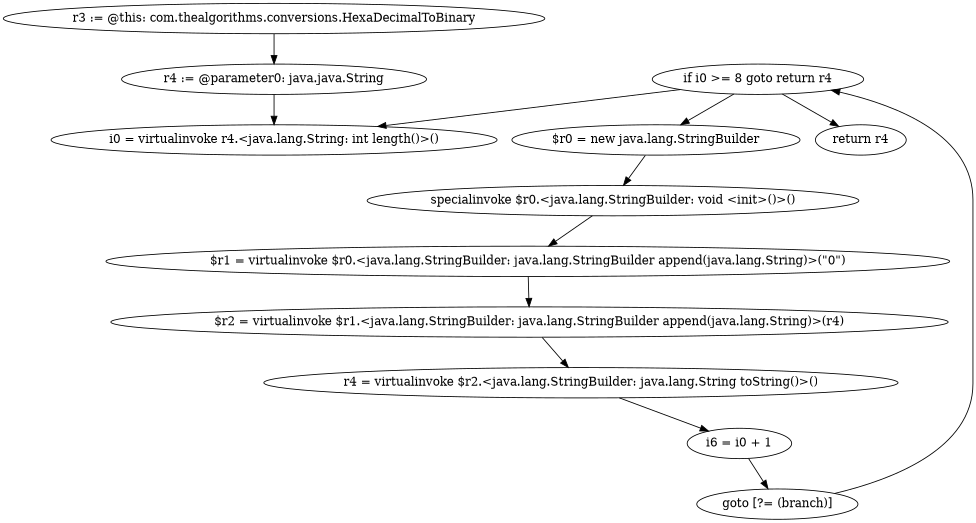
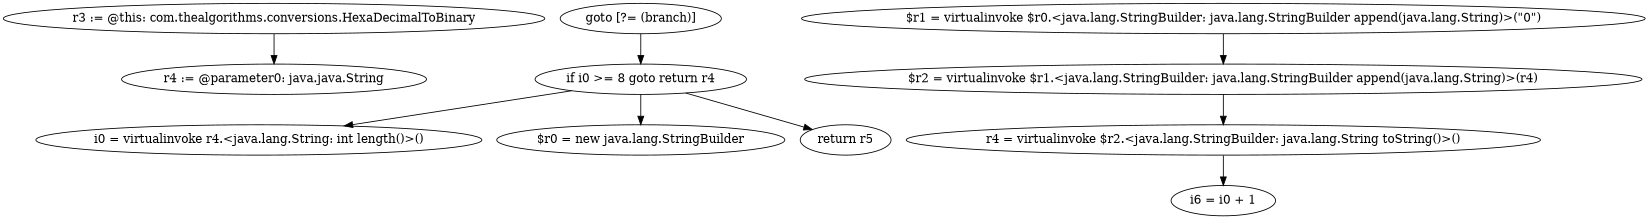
edge "r4 := @parameter0: java.java.String" -> "i0 = virtualinvoke r4.<java.lang.String: int length()>()": removed
node "return r4": label "return r4" -> "return r5"
node "specialinvoke $r0.<java.lang.StringBuilder: void <init>()>()": removed
edge "i6 = i0 + 1" -> "goto [?= (branch)]": removed
